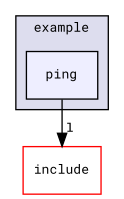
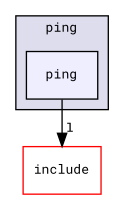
cluster "example": label "example" -> "ping"
